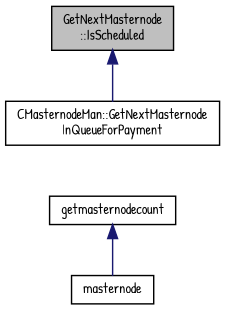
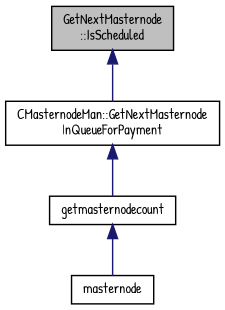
edge "getmasternodecount" -> "CMasternodeMan::GetNextMasternode InQueueForPayment": added
